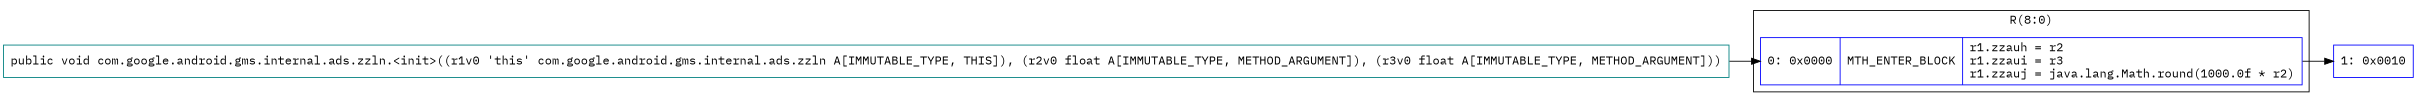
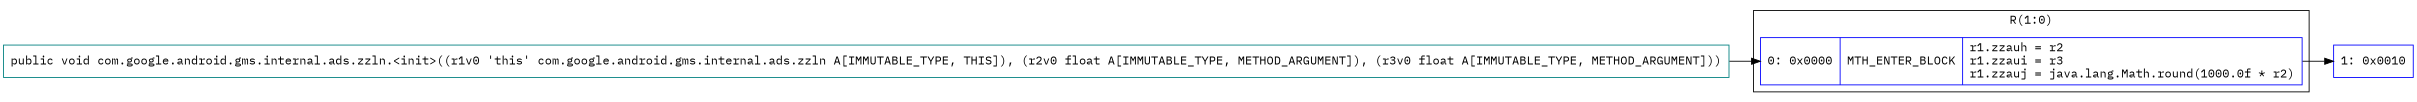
cluster "R(8:0)": label "R(8:0)" -> "R(1:0)"
